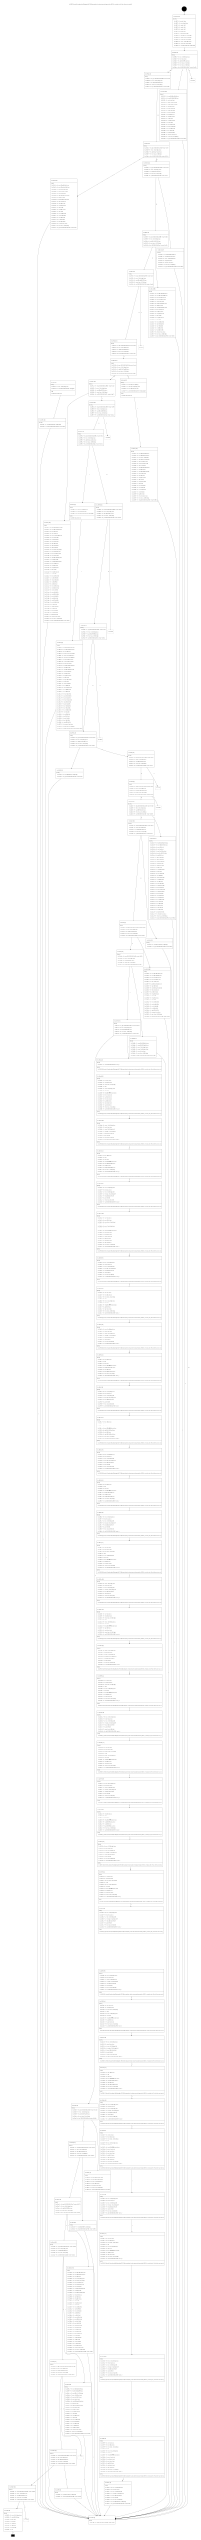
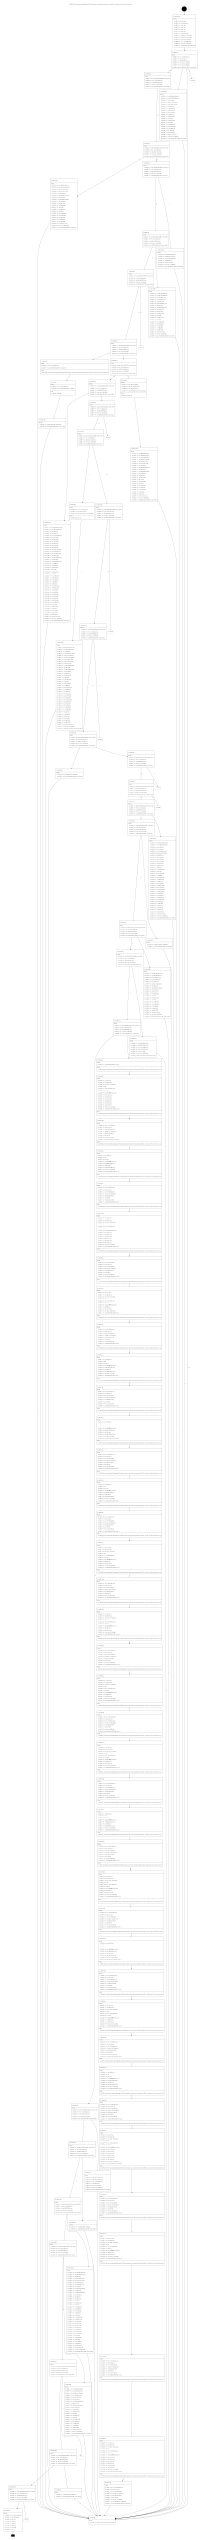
node "0x40250c [9]": added
node "0x4021d0 [40]": added
